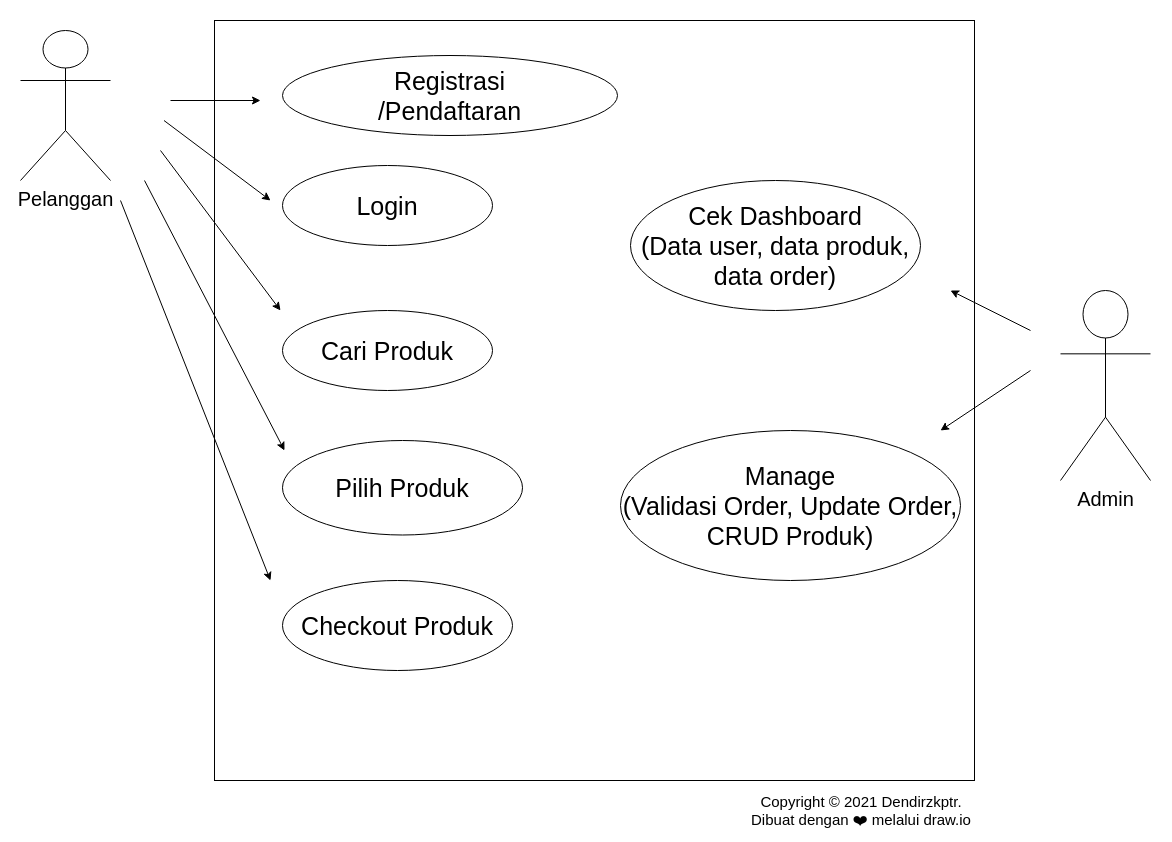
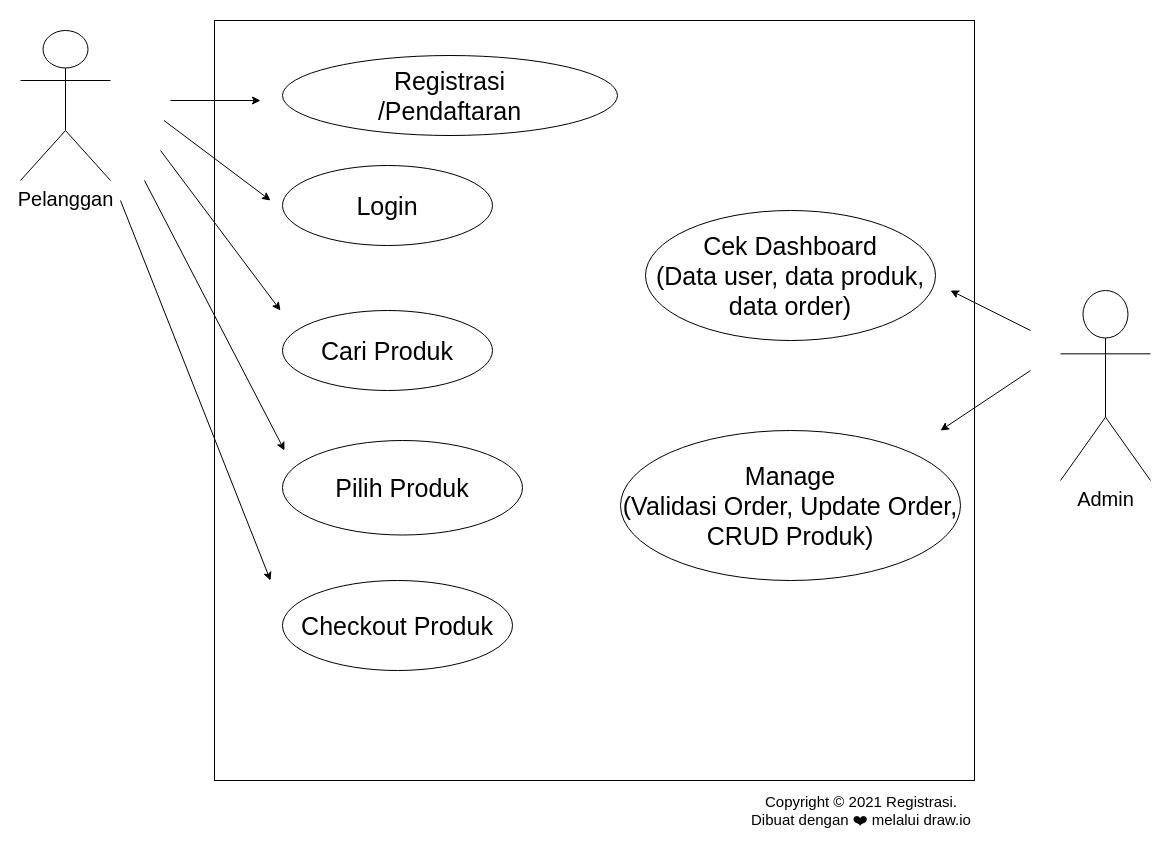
node "Cek Dashboard (Data user, data produk, data order)": moved (776, 246) -> (791, 276)
node "Copyright © 2021 Dendirzkptr. Dibuat dengan ❤️ melalui draw.io": label "Copyright © 2021 Dendirzkptr. Dibuat dengan ❤️ melalui draw.io" -> "Copyright © 2021 Registrasi. Dibuat dengan ❤️ melalui draw.io"
